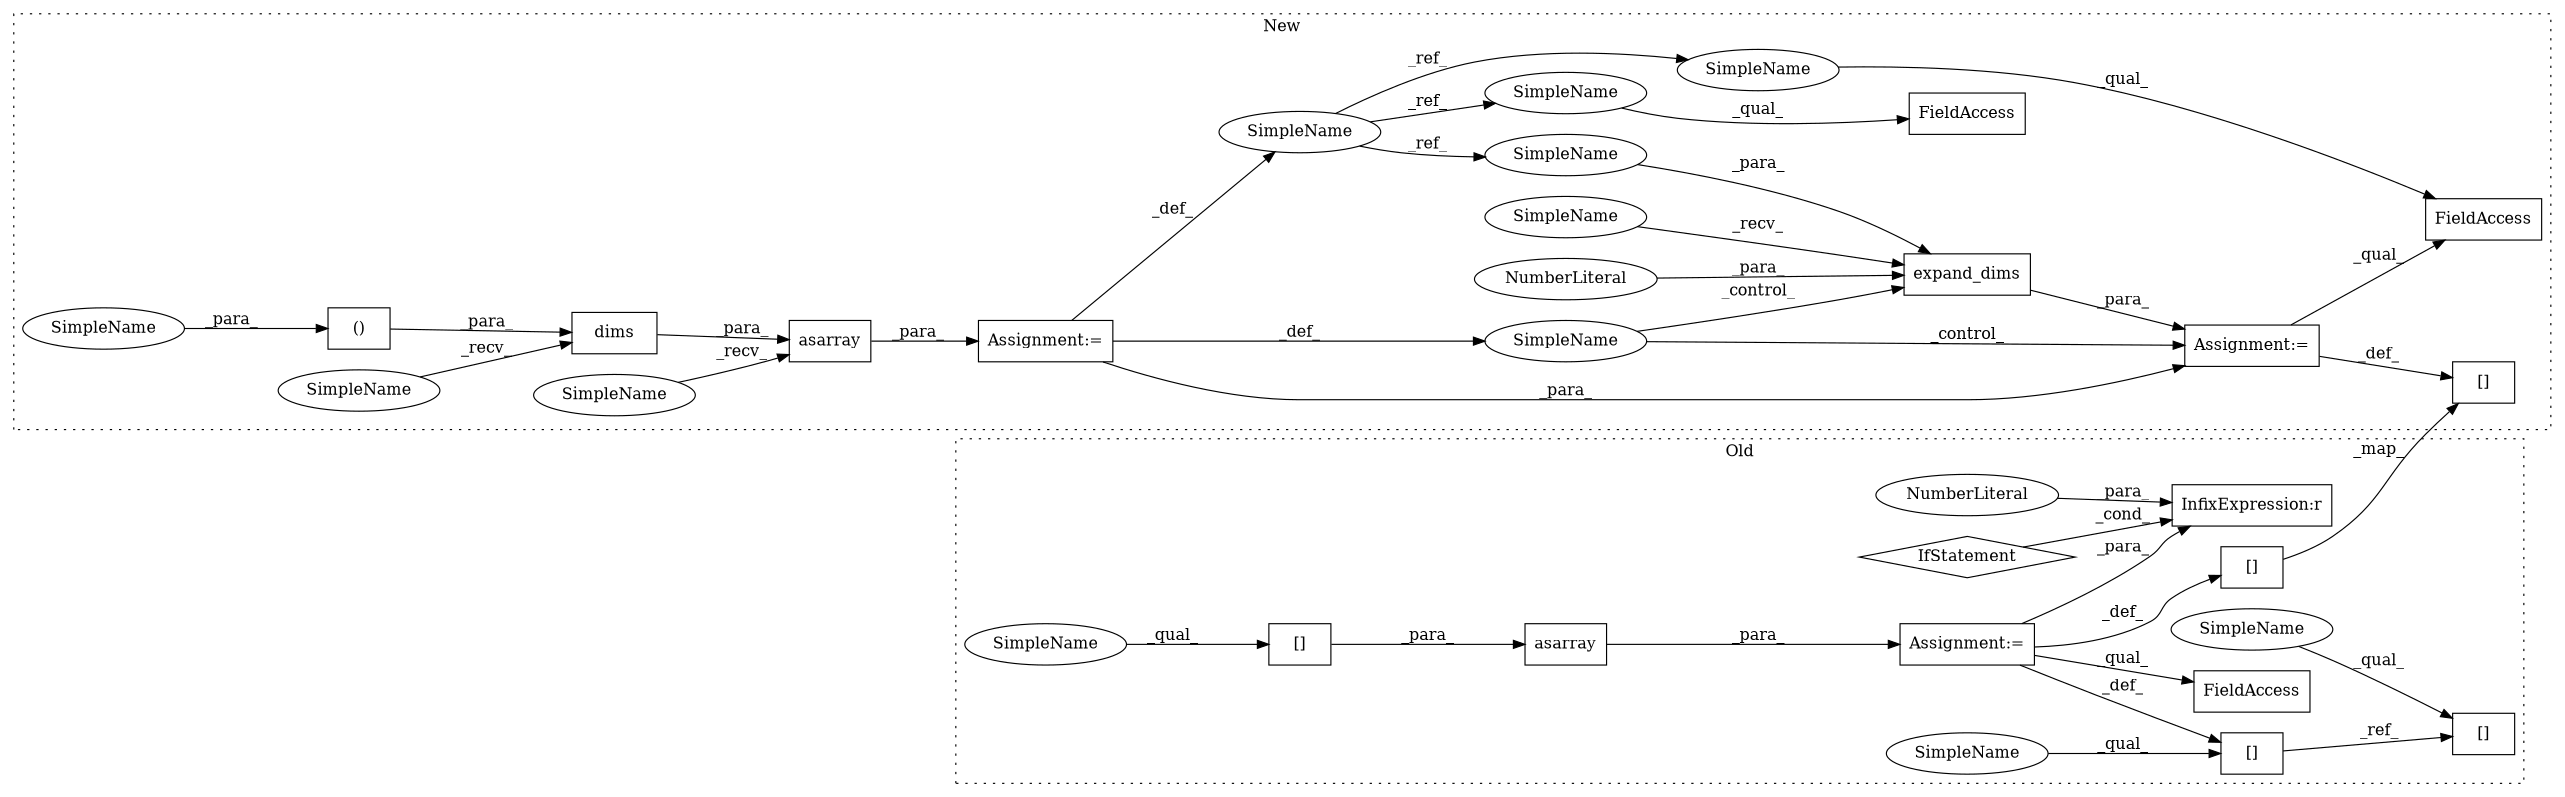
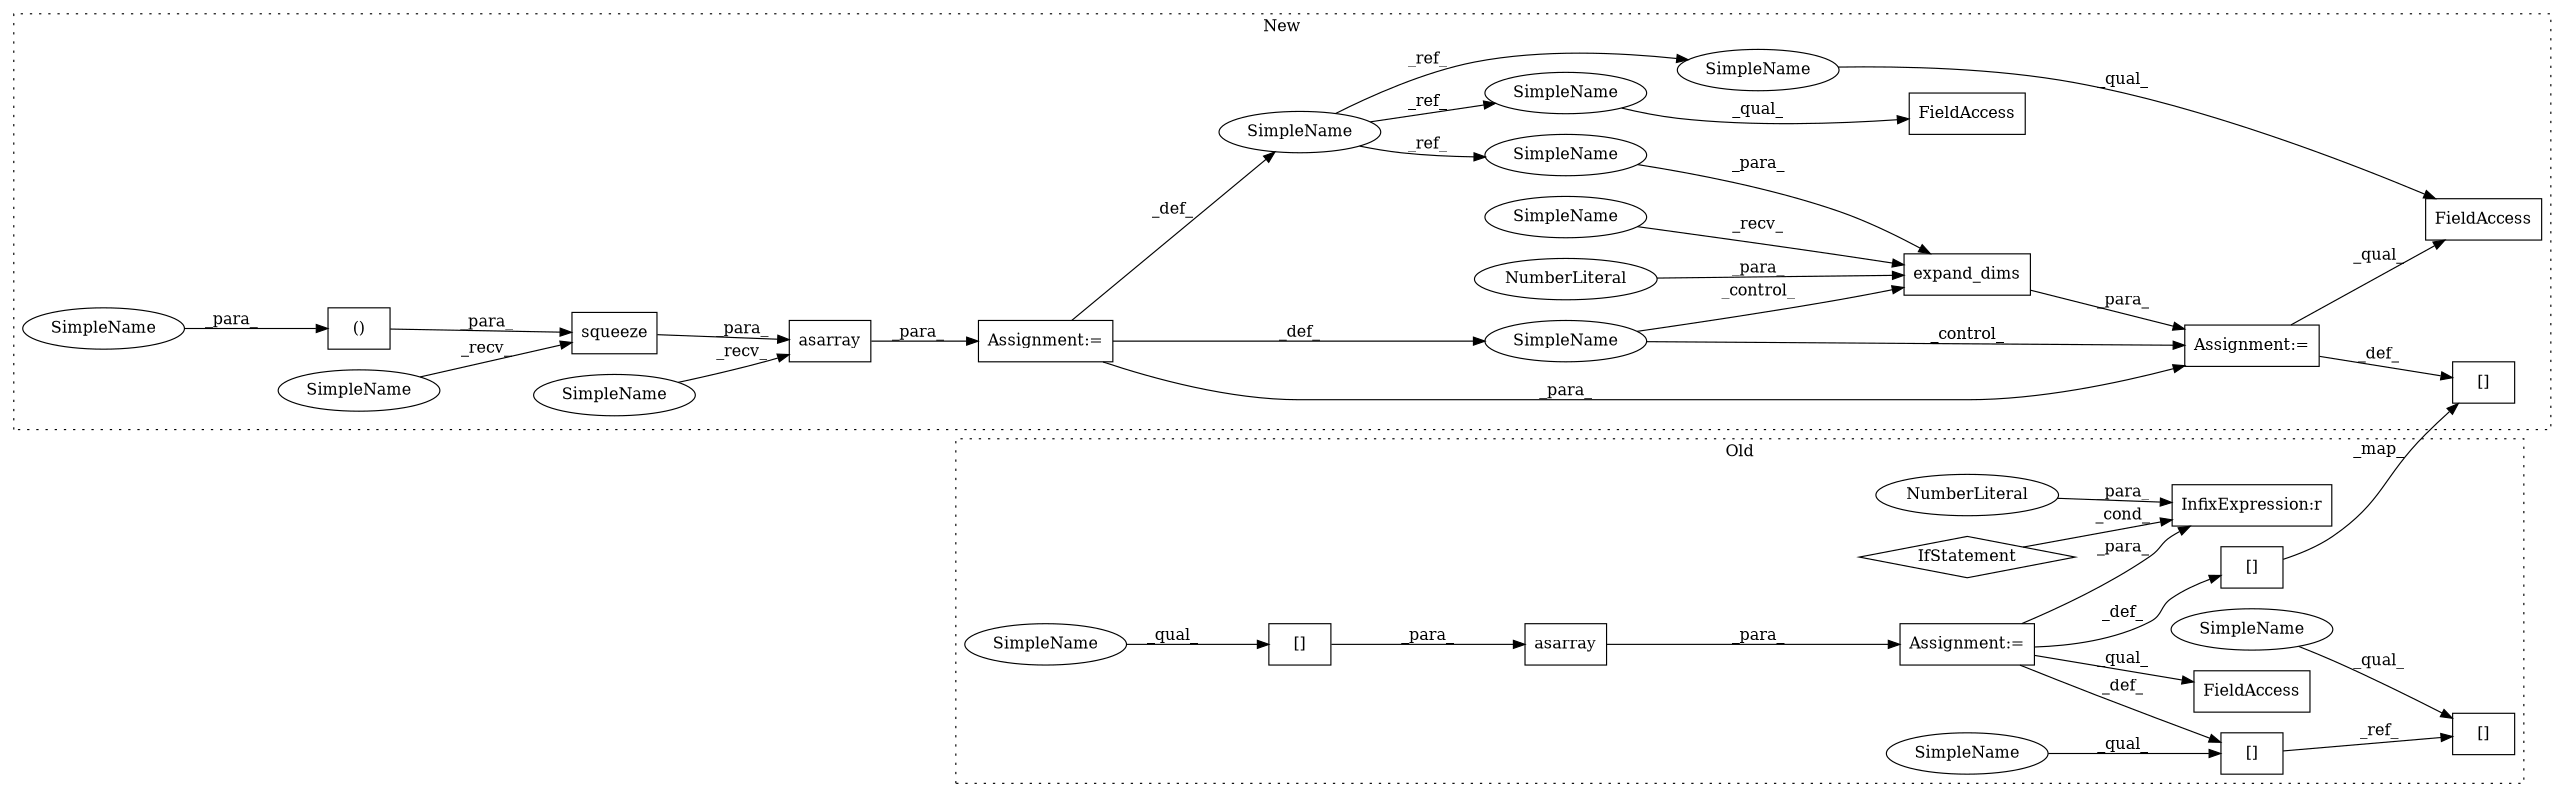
node "dims": label "dims" -> "squeeze"
